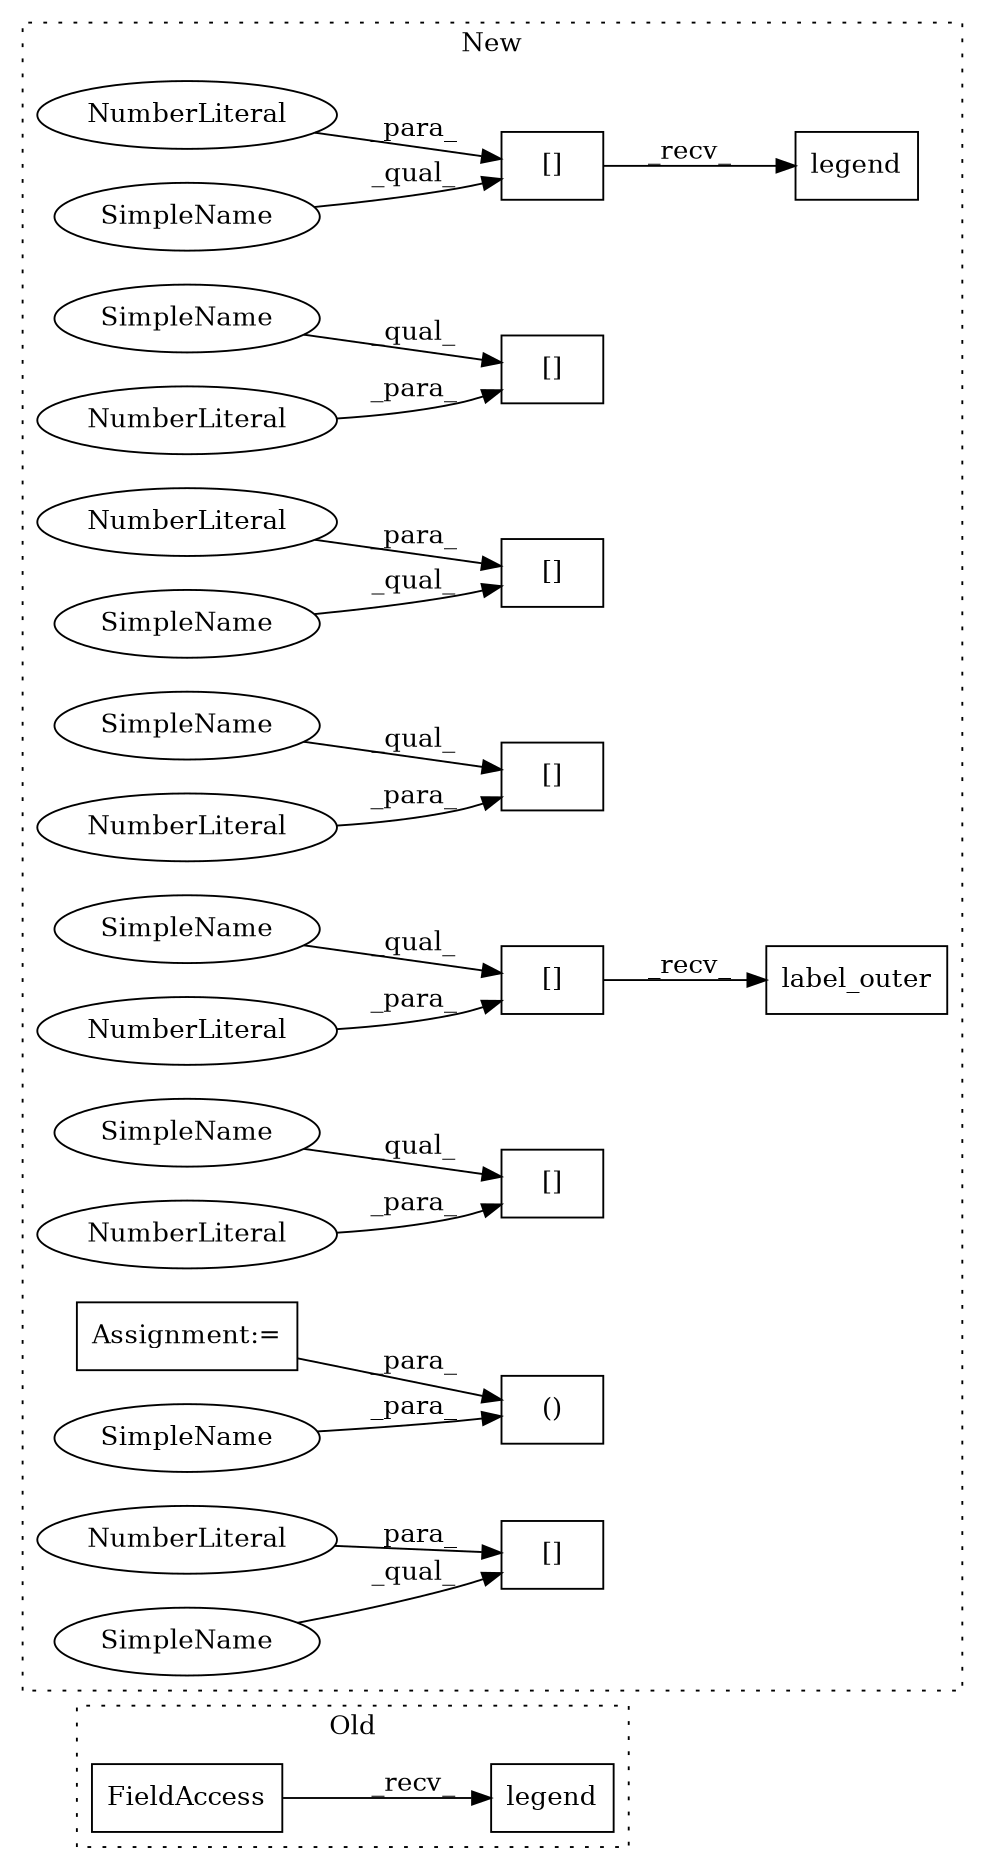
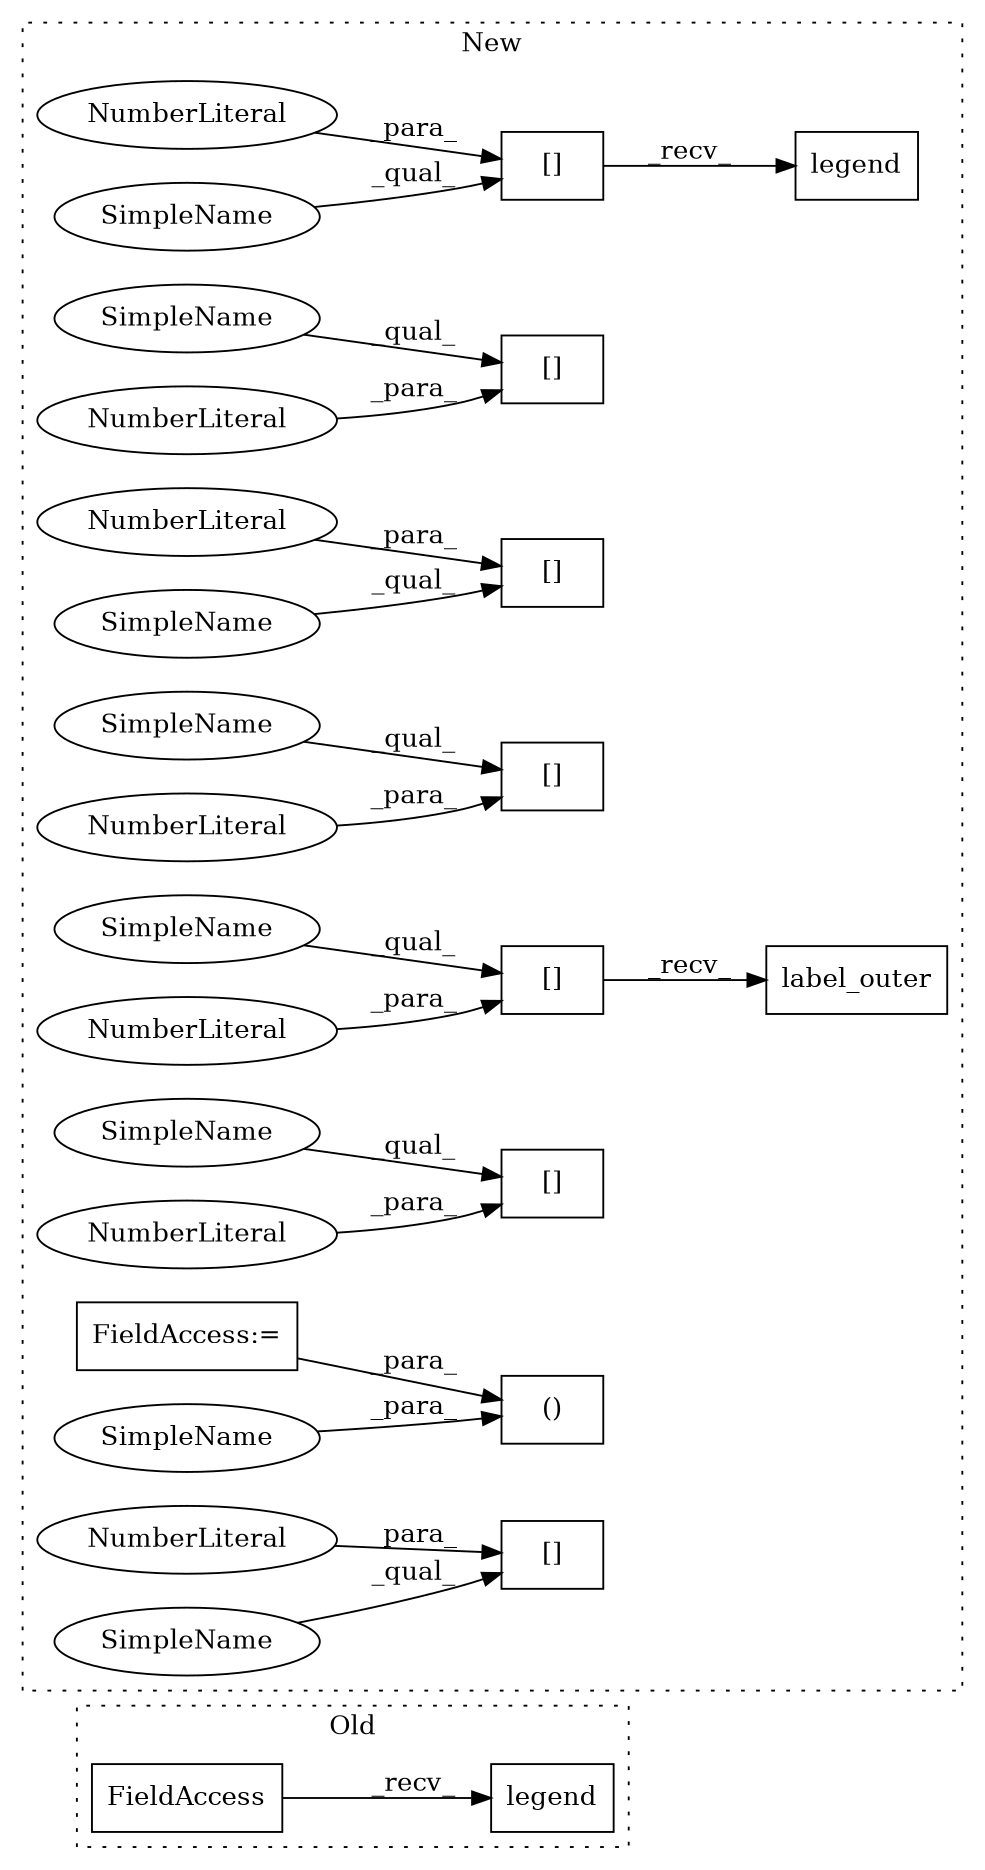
node "Assignment:=": label "Assignment:=" -> "FieldAccess:="
